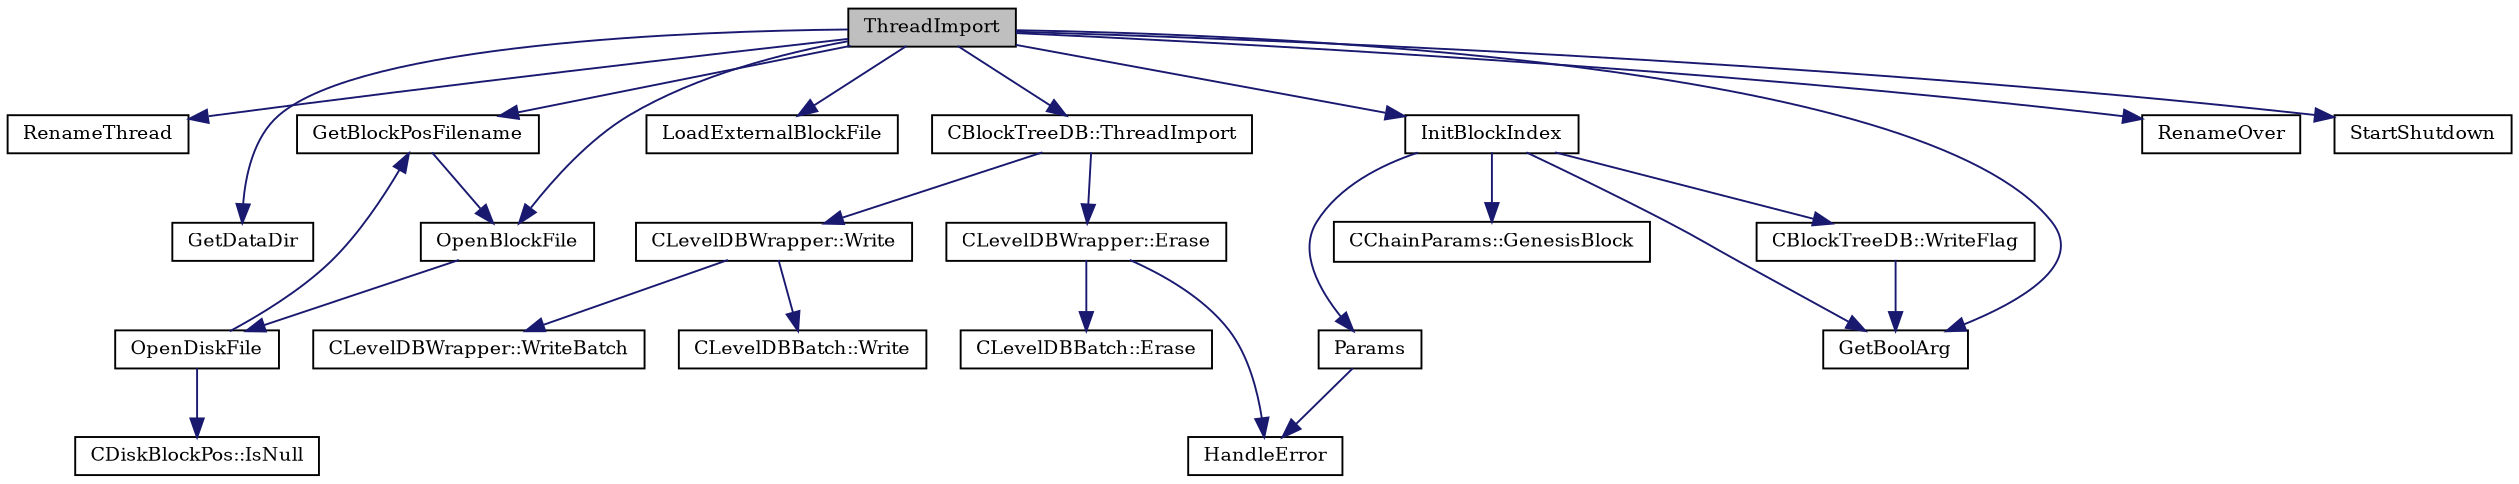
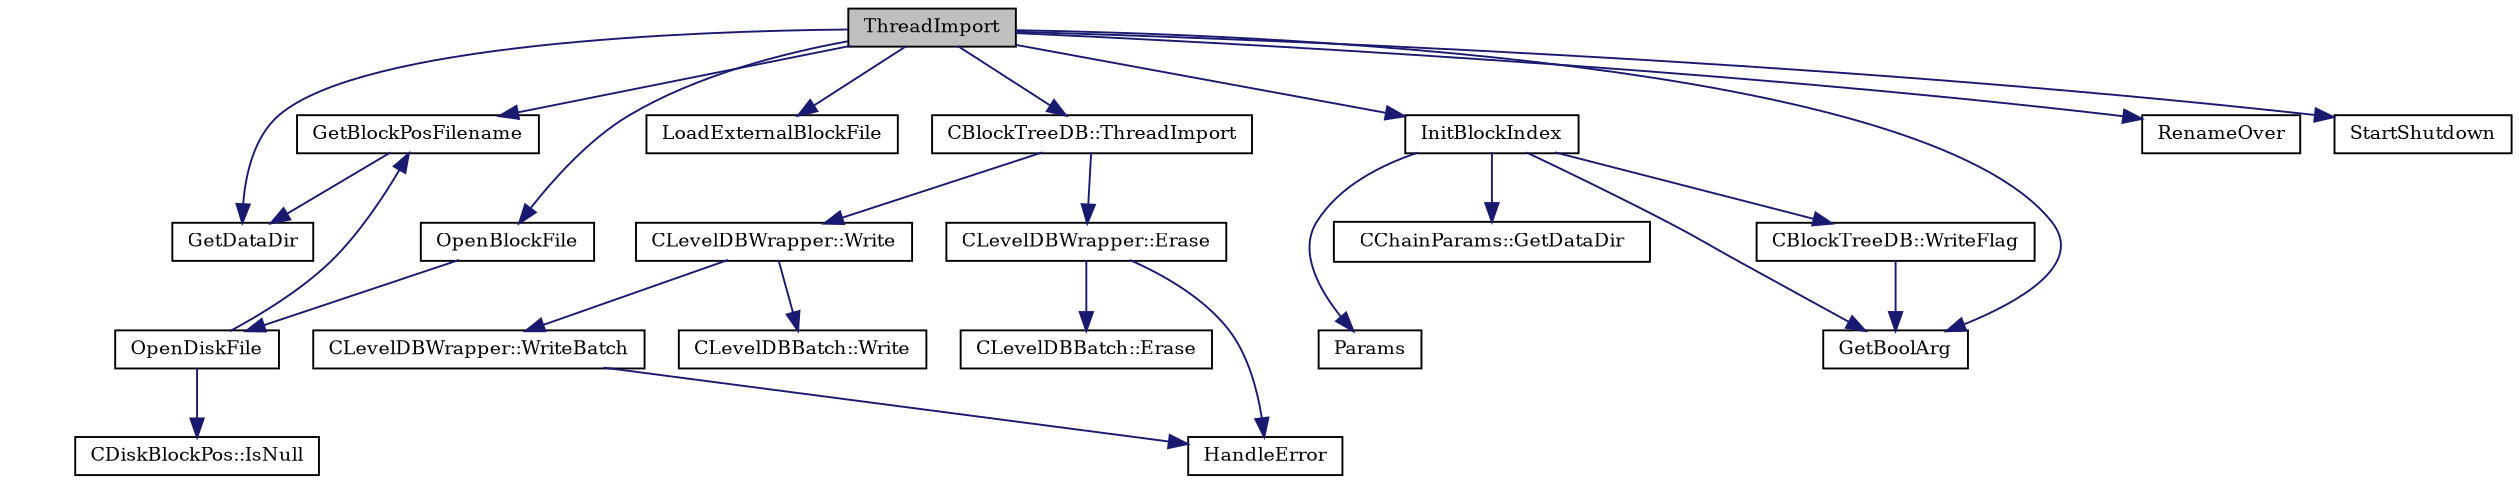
node "RenameThread": removed
edge "GetBlockPosFilename" -> "OpenBlockFile": now "GetBlockPosFilename" -> "GetDataDir"
node "CChainParams::GenesisBlock": label "CChainParams::GenesisBlock" -> "CChainParams::GetDataDir"
edge "Params" -> "HandleError": now "CLevelDBWrapper::WriteBatch" -> "HandleError"
